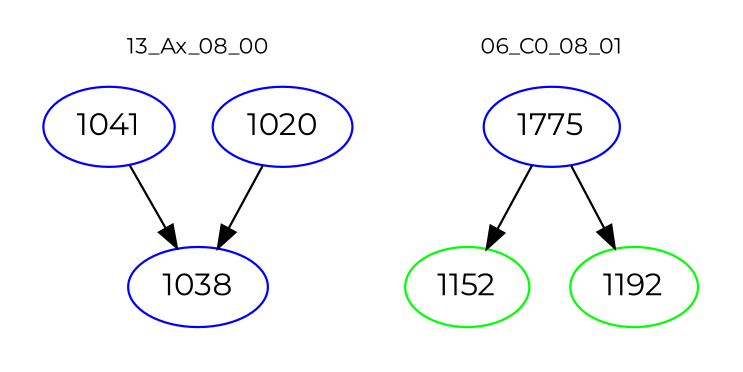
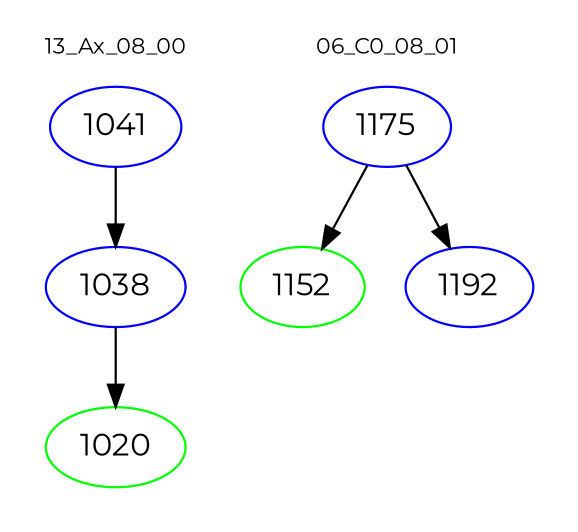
node "1020": color blue -> green
node "1775": label "1775" -> "1175"
edge "1020" -> "1038": reversed
node "1192": color green -> blue
